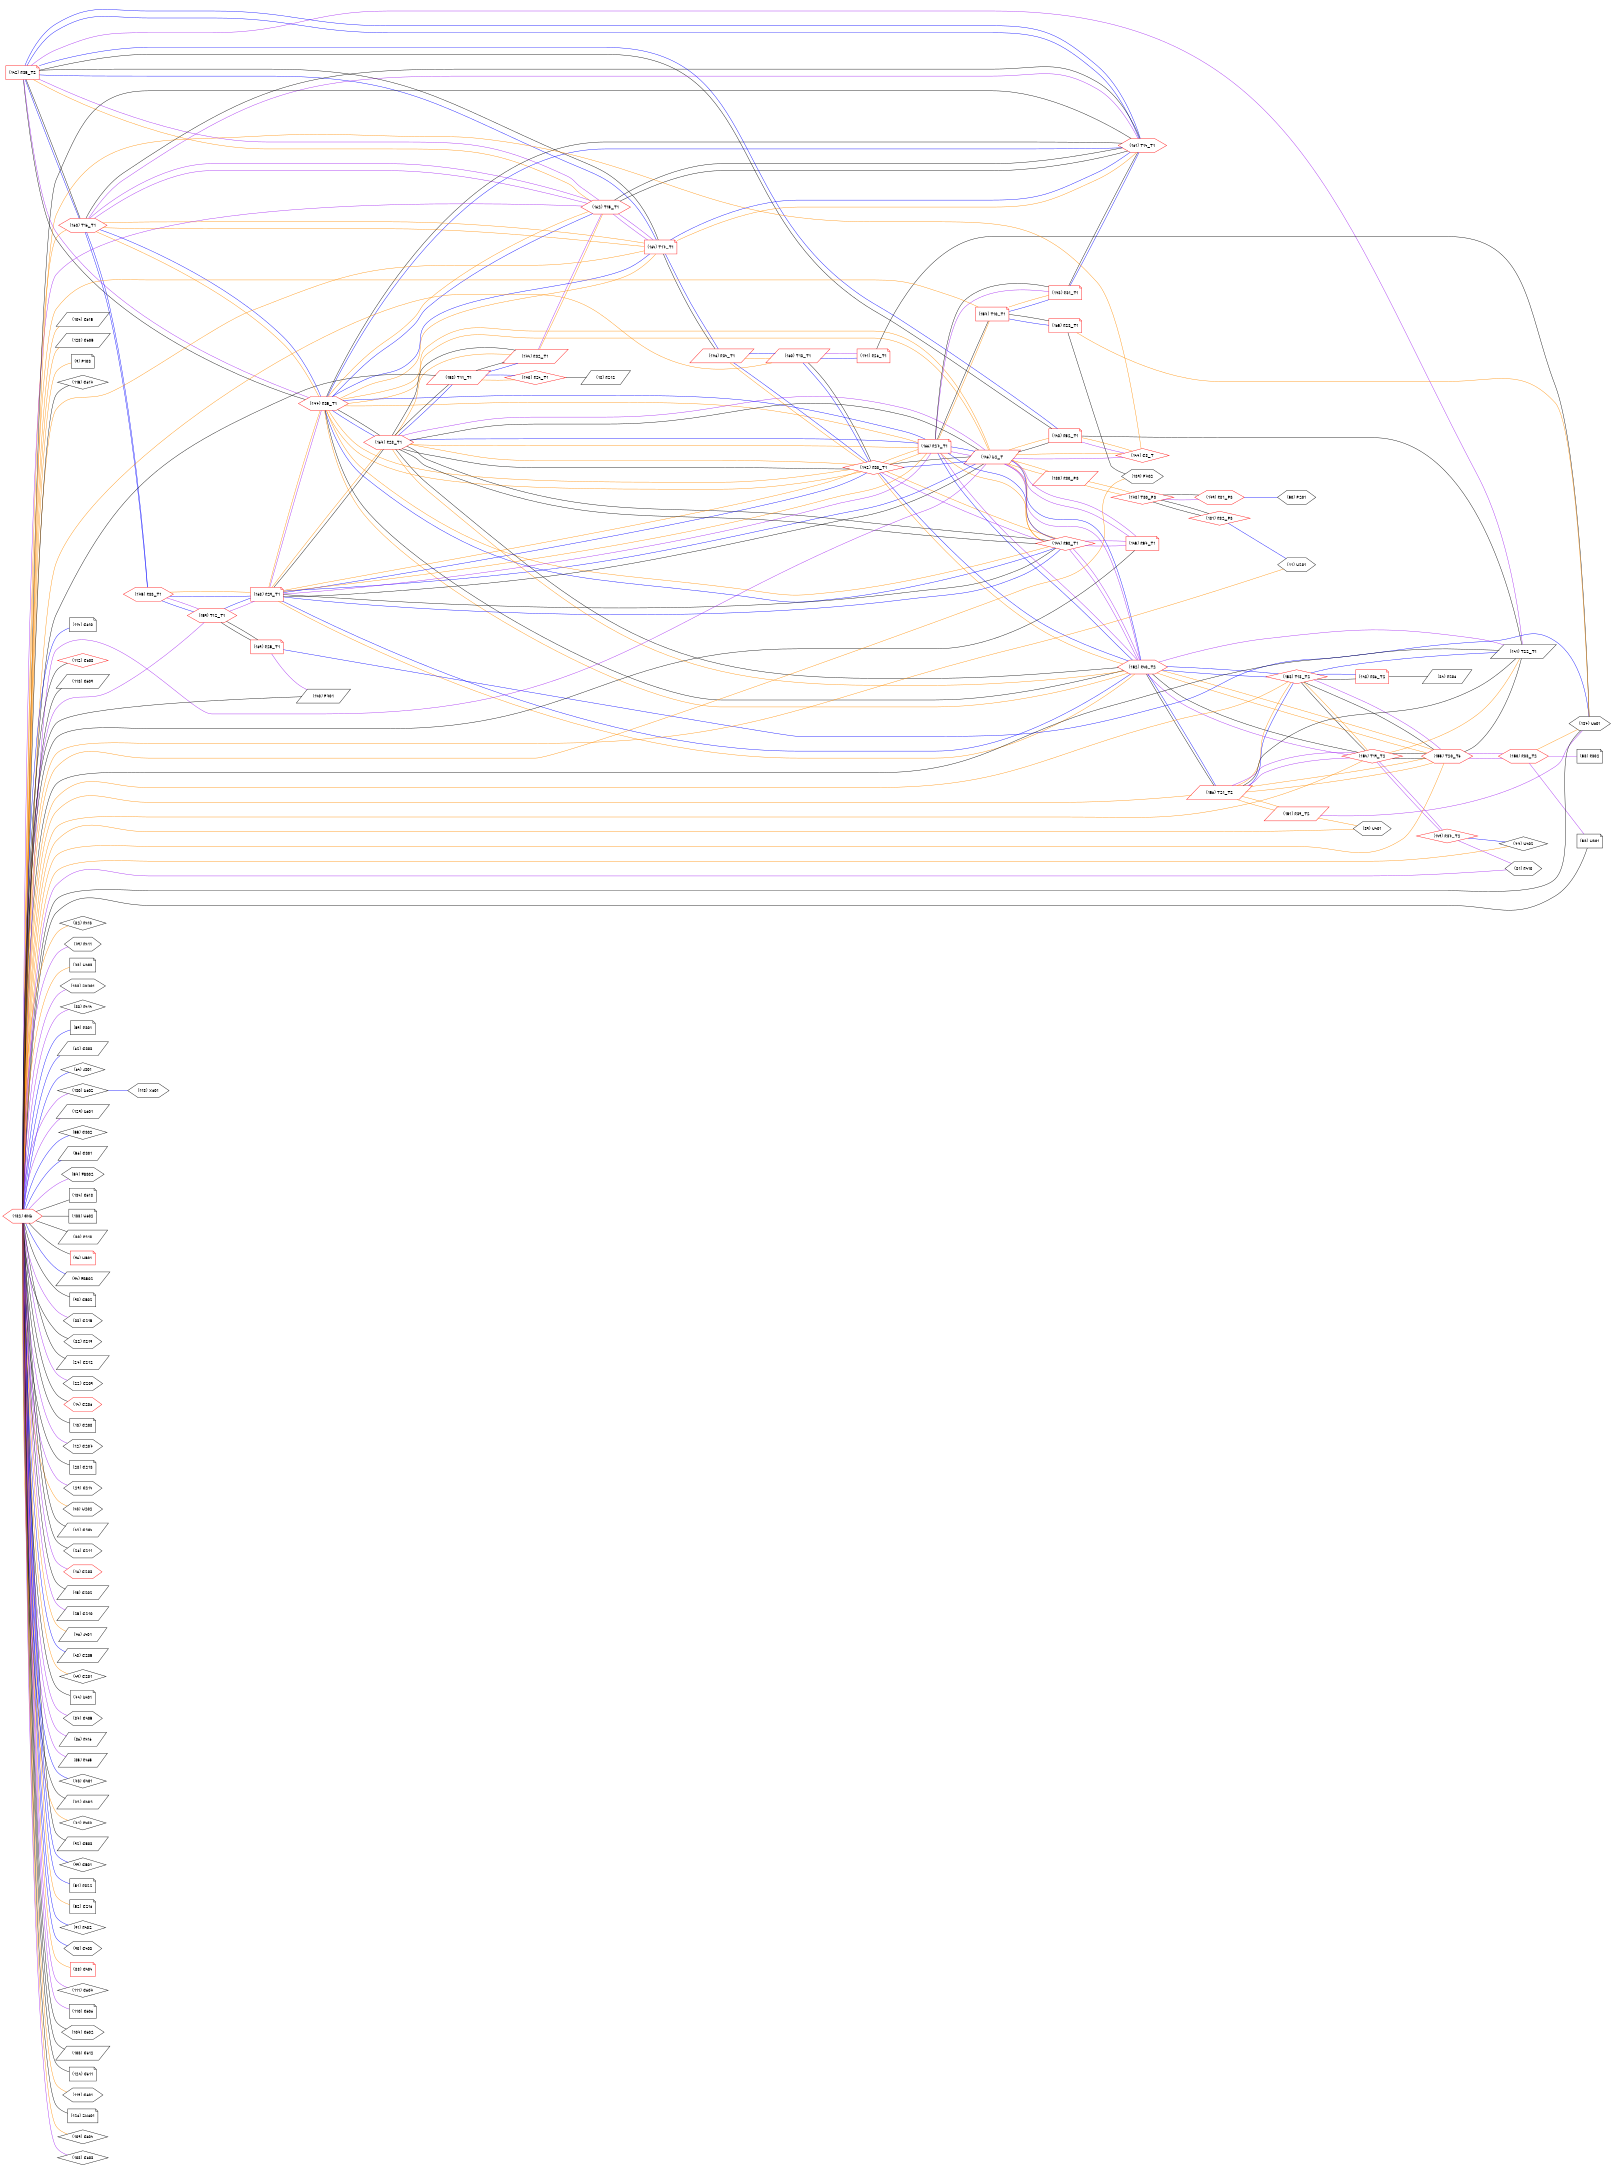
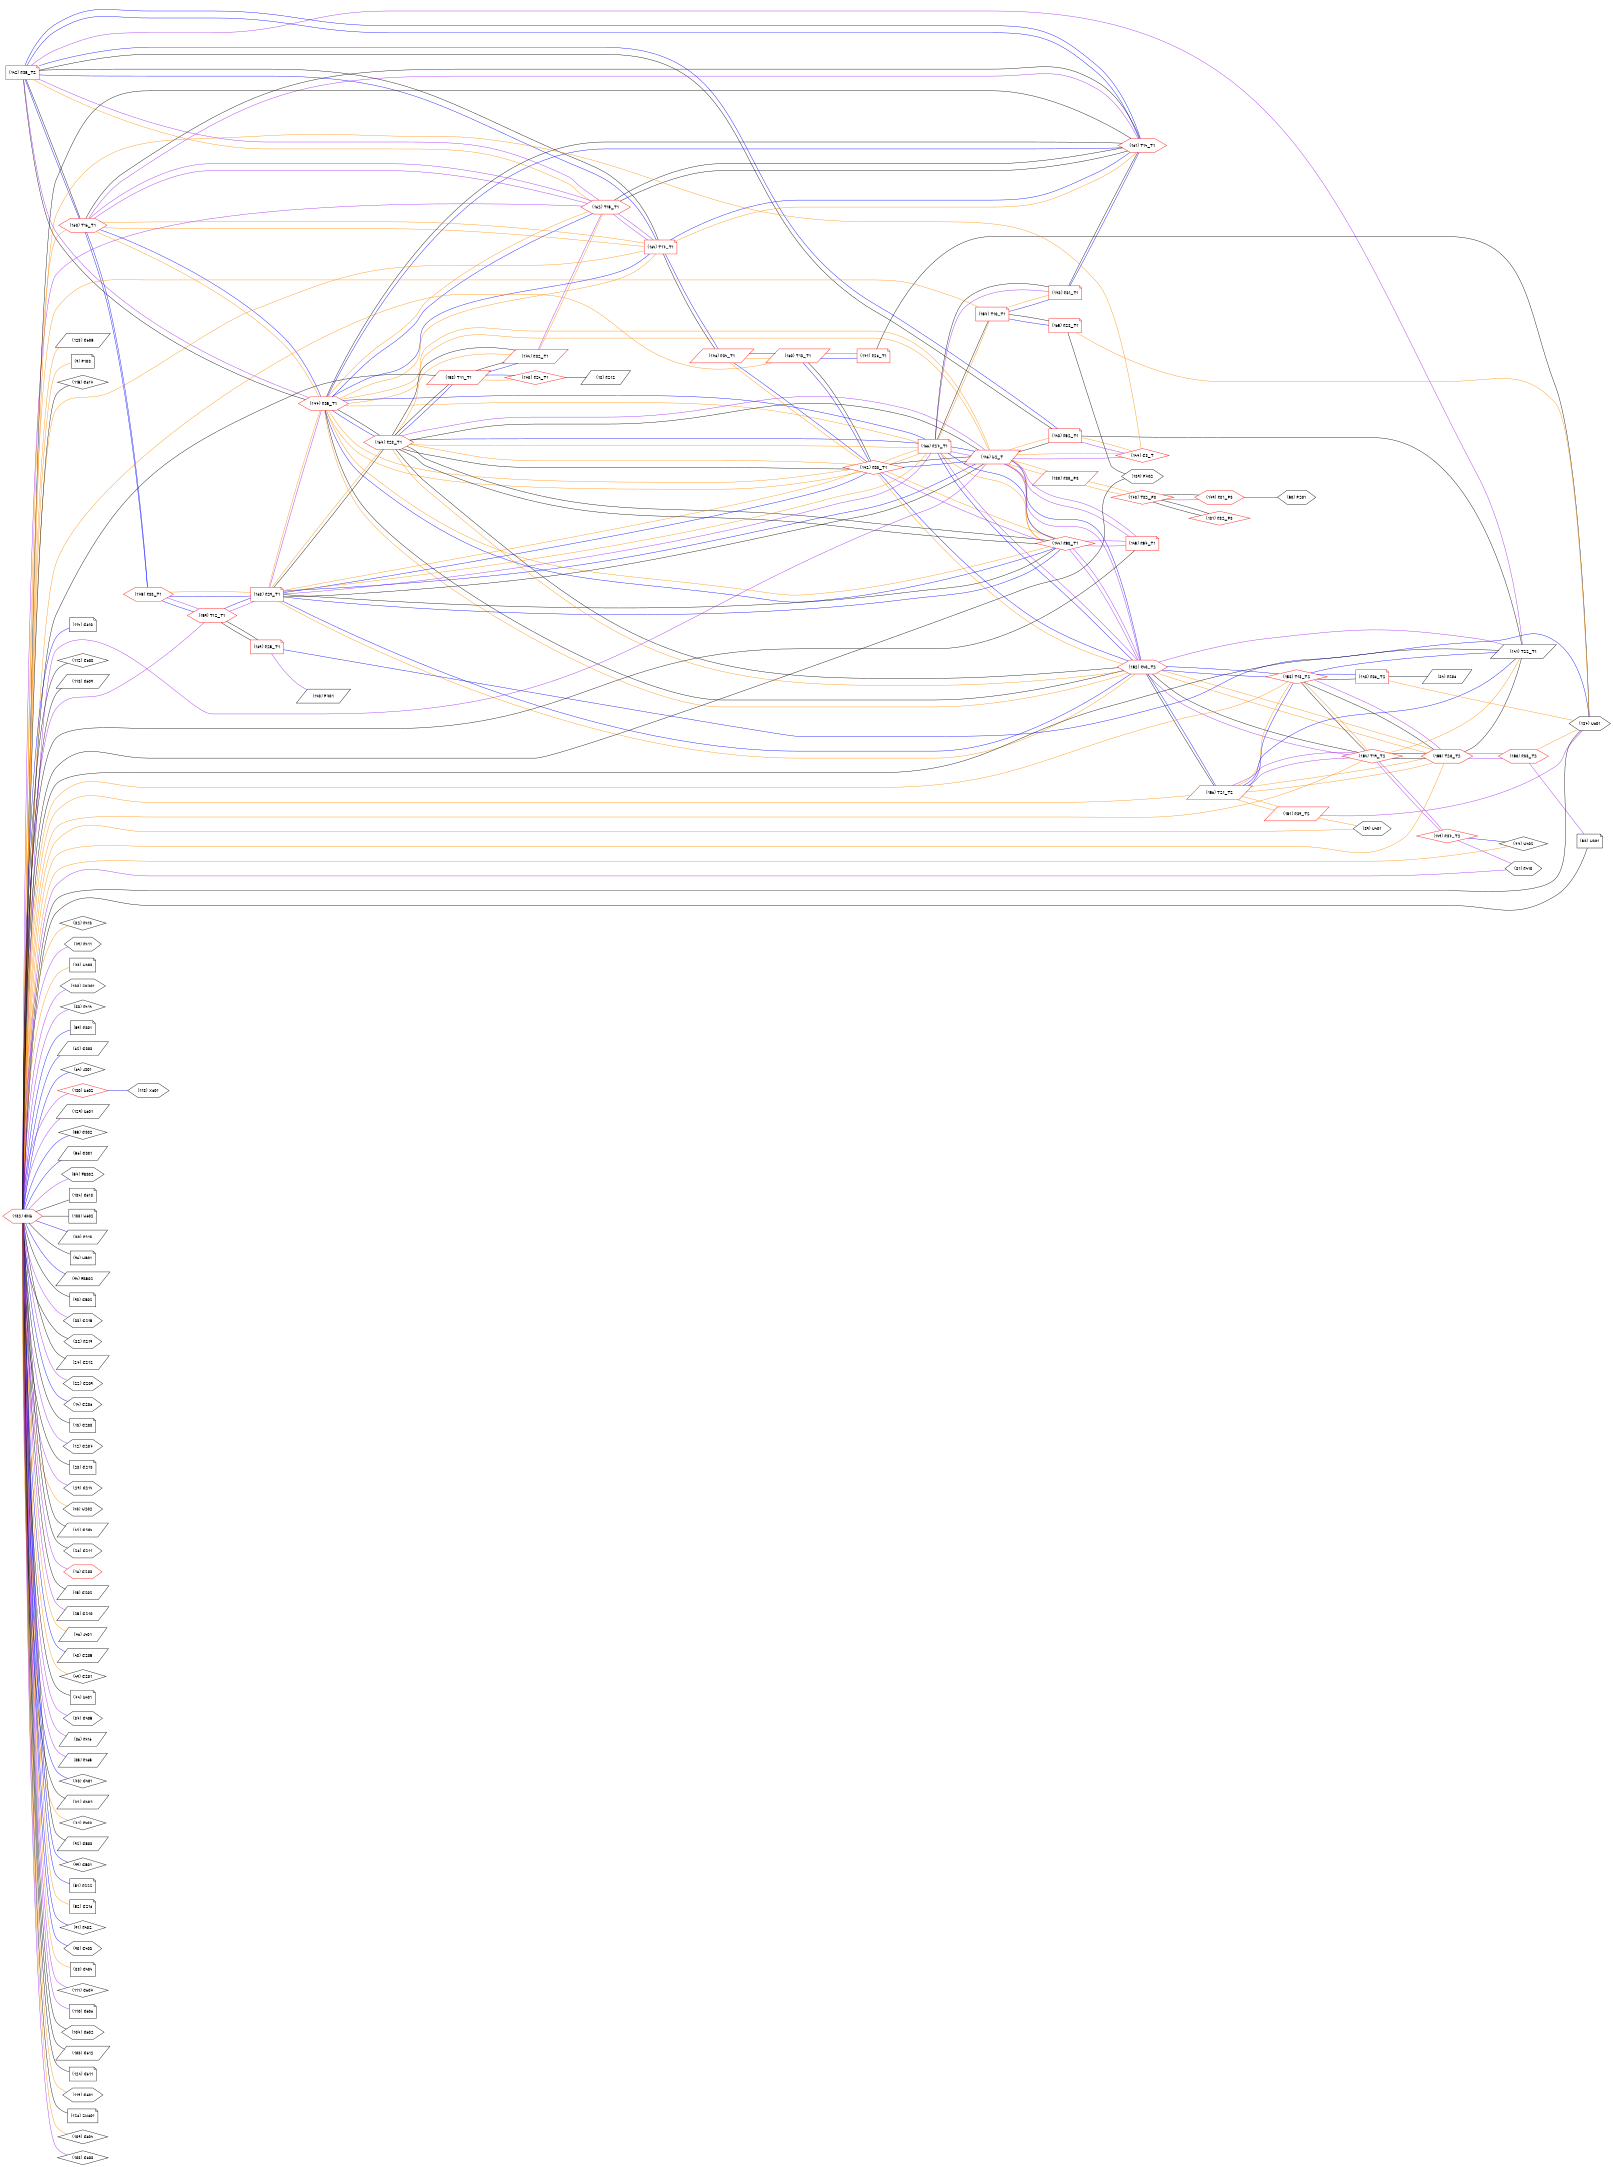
node "(104) C615": removed
node "(178) T80_P3": label "(178) T80_P3" -> "(178) T82_P3"
node "(11) U201": removed
node "(112) C608": color red -> black
edge "(148) R36_T2" -- "(137) U601": added
edge "(141) T22_T1" -- "(156) T21_T2": color black -> blue
edge "(140) P701" -- "(182) GND": removed
node "(155) T20_T6": label "(155) T20_T6" -> "(155) T20_T2"
node "(58) R302": removed
edge "(139) P702" -- "(182) GND": color darkorange -> black
node "(130) D602": color black -> red
edge "(182) GND" -- "(30) R218": color black -> blue
node "(96) U501": color red -> black
edge "(182) GND" -- "(14) C206": color black -> blue
node "(14) C206": color red -> black
node "(51) R822": label "(51) R822" -> "(51) R222"
node "(88) C404": color red -> black
